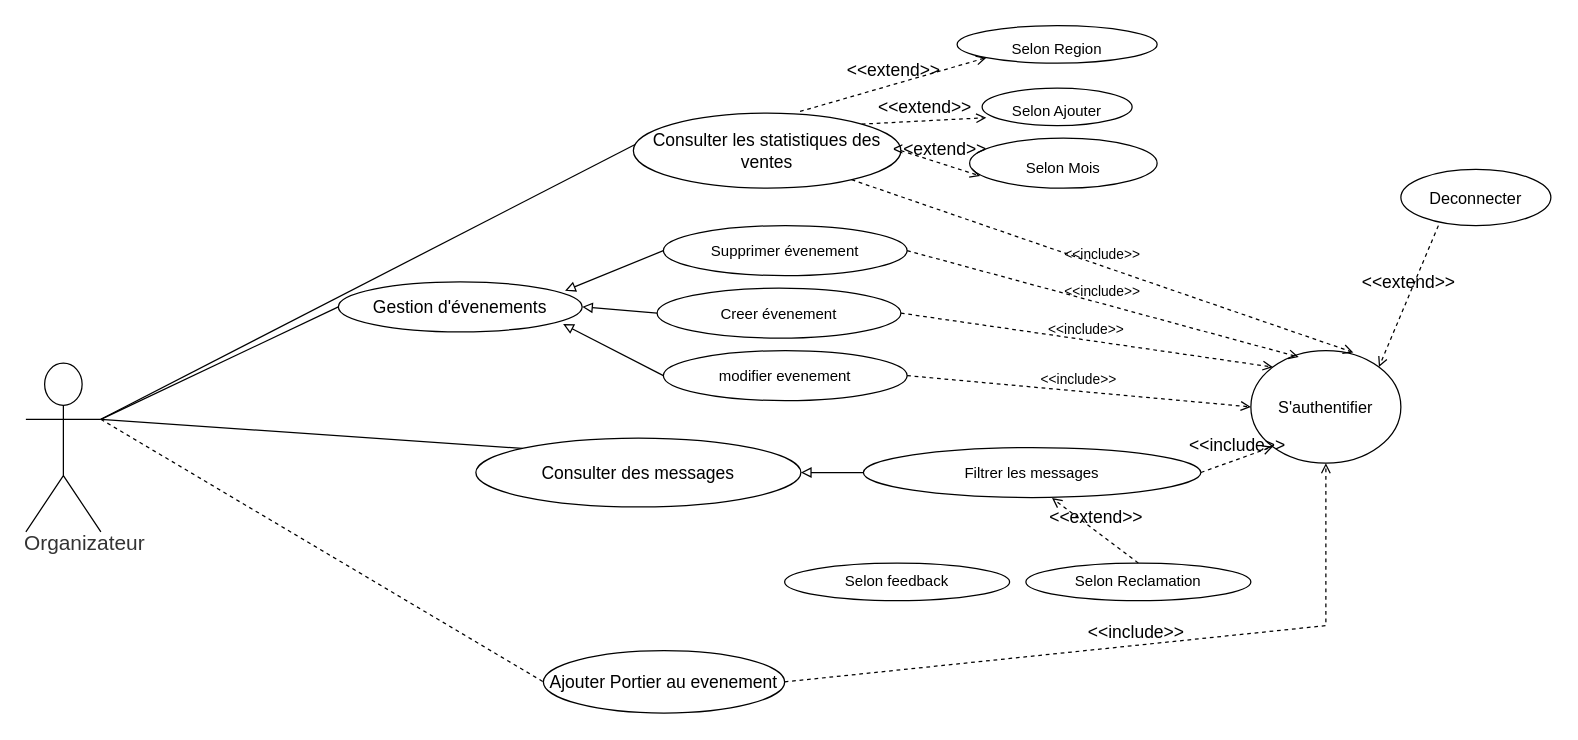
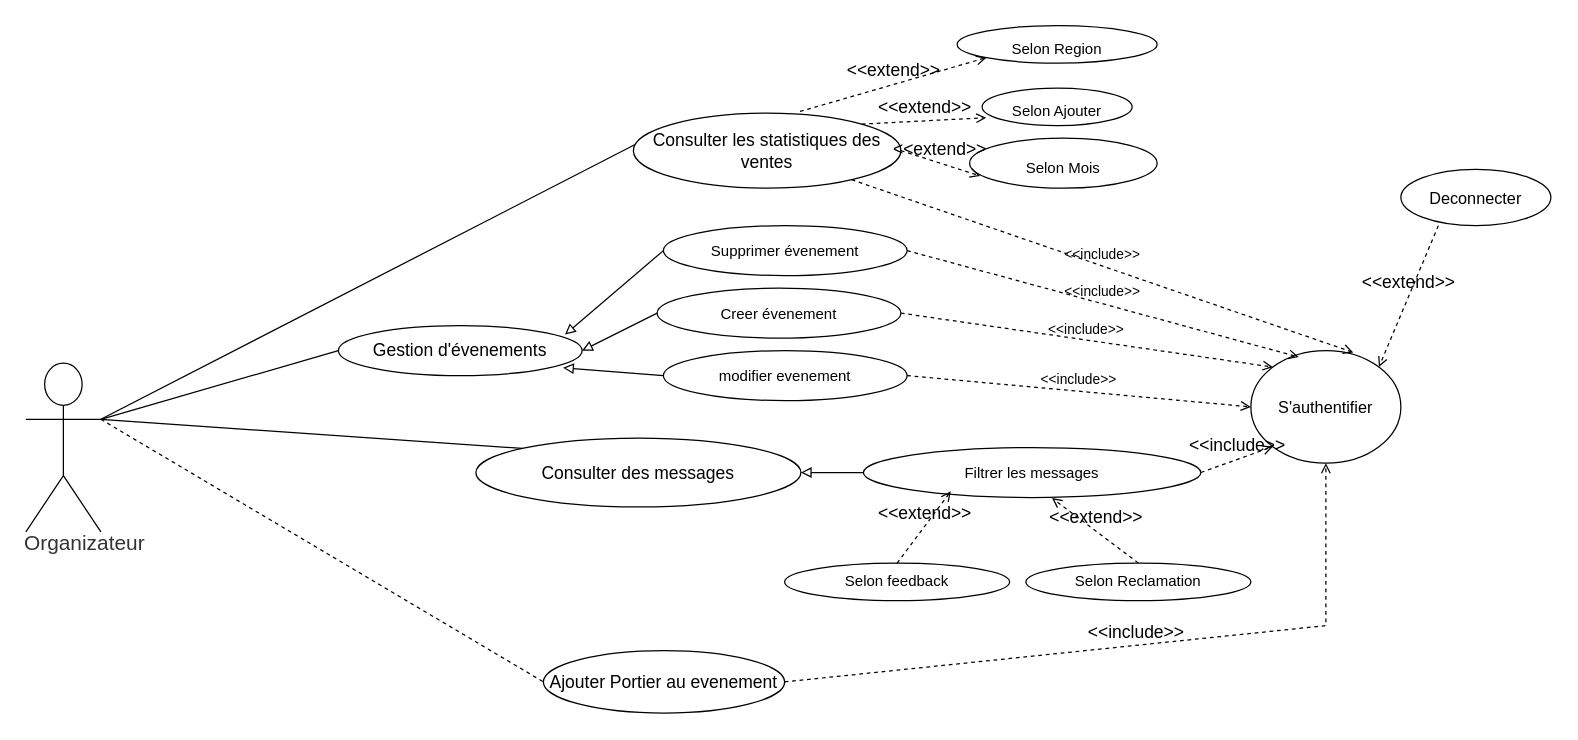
node "Gestion d'évenements": moved (460, 307) -> (460, 351)
edge "Selon feedback" -> "Filtrer les messages": added, label "<<extend>>"
